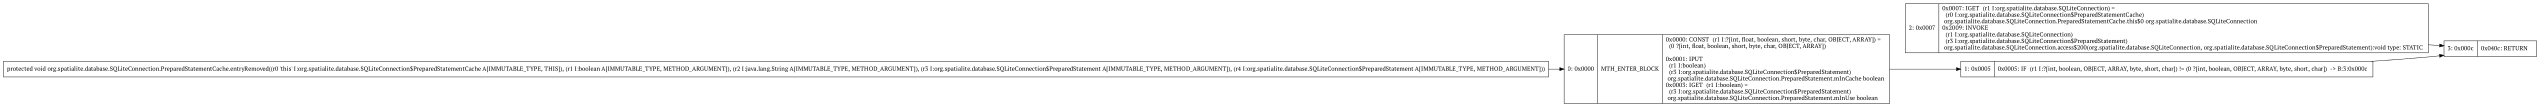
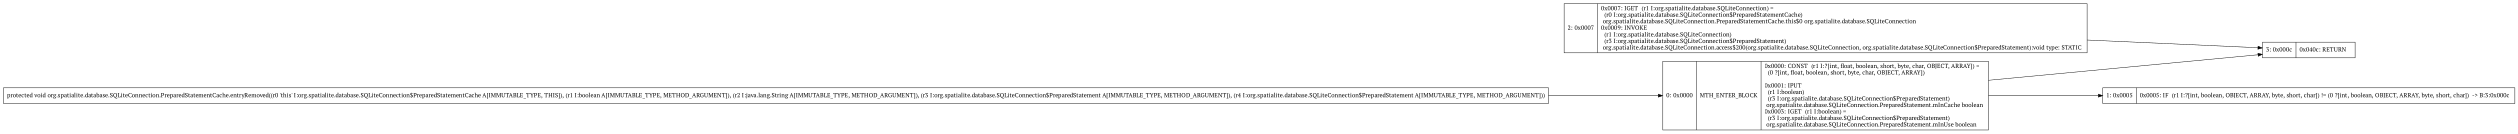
node "2: 0x0007": text "0x2009: INVOKE" -> "0x0009: INVOKE"
edge "1: 0x0005" -> "3: 0x000c": now "0: 0x0000" -> "3: 0x000c"
